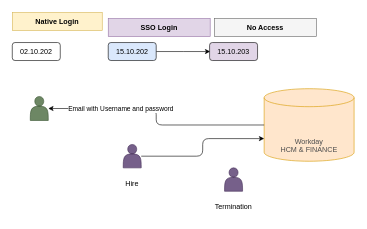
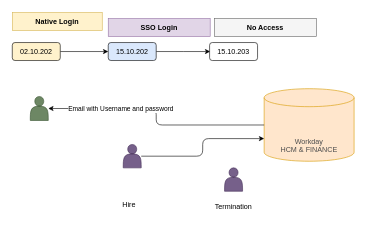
node "02.10.202": fillcolor #ffffff -> #fff2cc
edge "02.10.202" -> "15.10.202": added
node "15.10.203": fillcolor #e1d5e7 -> #ffffff
node "Hire": moved (132, 183) -> (129, 204)
